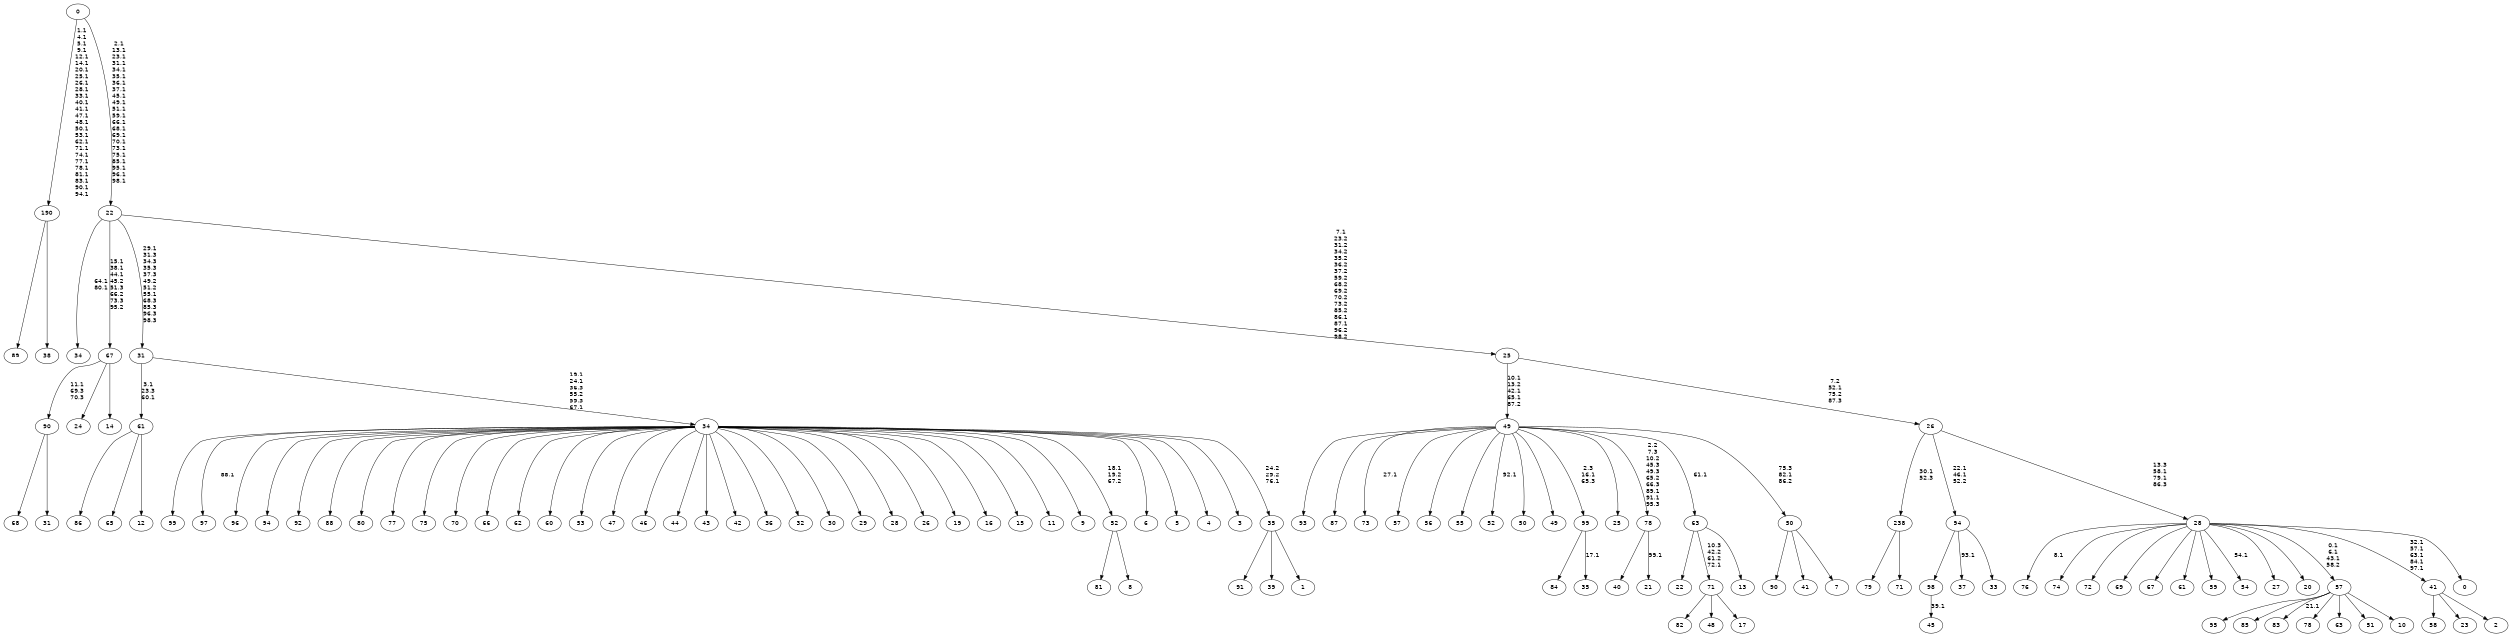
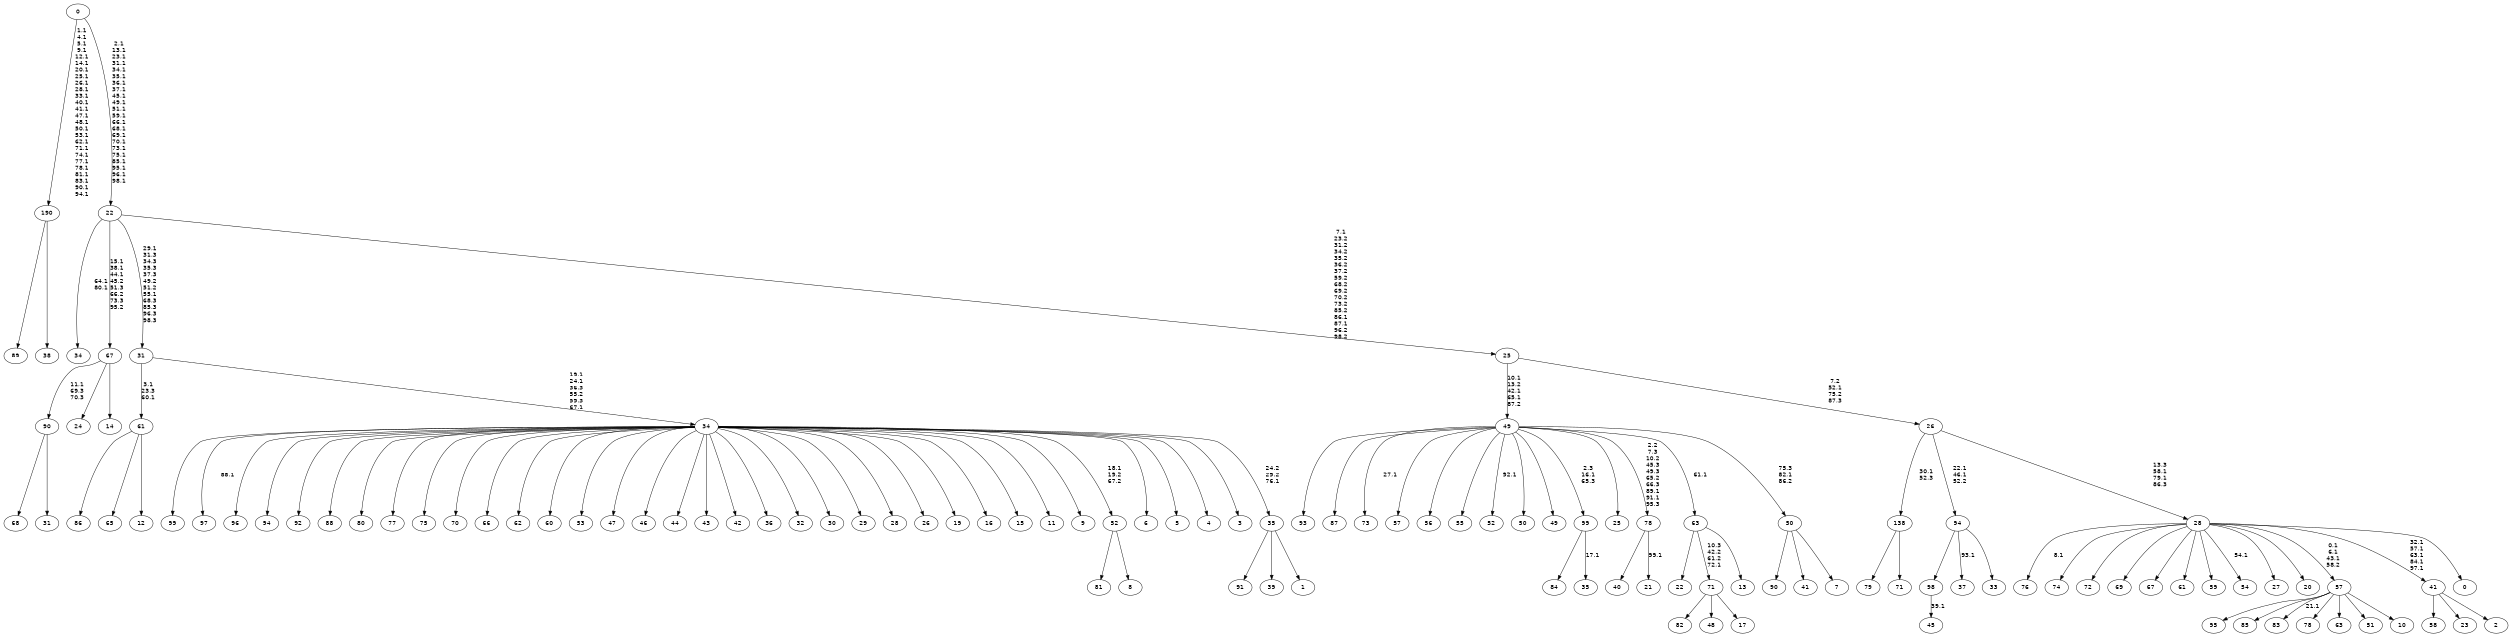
node "238": label "238" -> "138"
